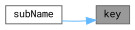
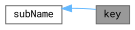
edge "subName" -> "key": reversed
